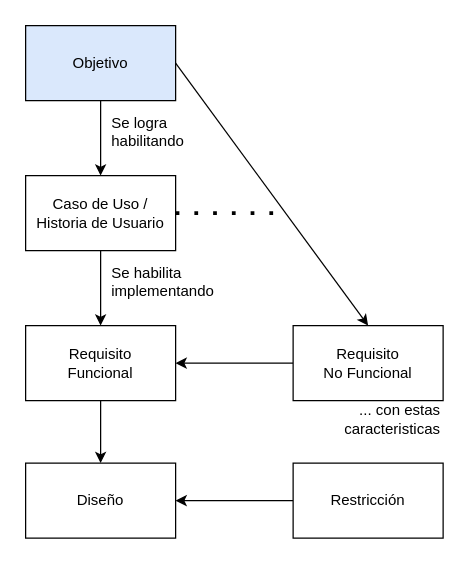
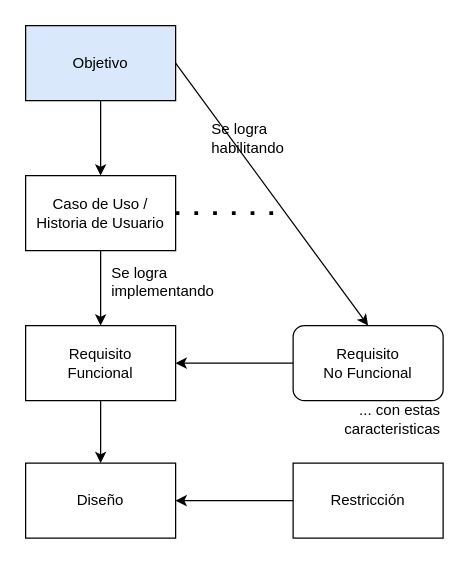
node "Se logra habilitando": moved (153, 132) -> (253, 138)
node "Se habilita implementando": label "Se habilita implementando" -> "Se logra implementando"
node "Requisito No Funcional": shape rectangle -> rounded rectangle
